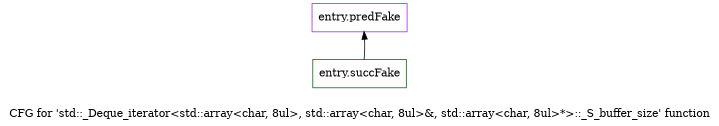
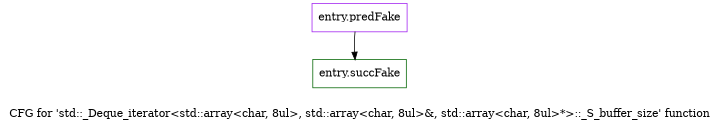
edge "entry.succFake" -> "entry.predFake": reversed
